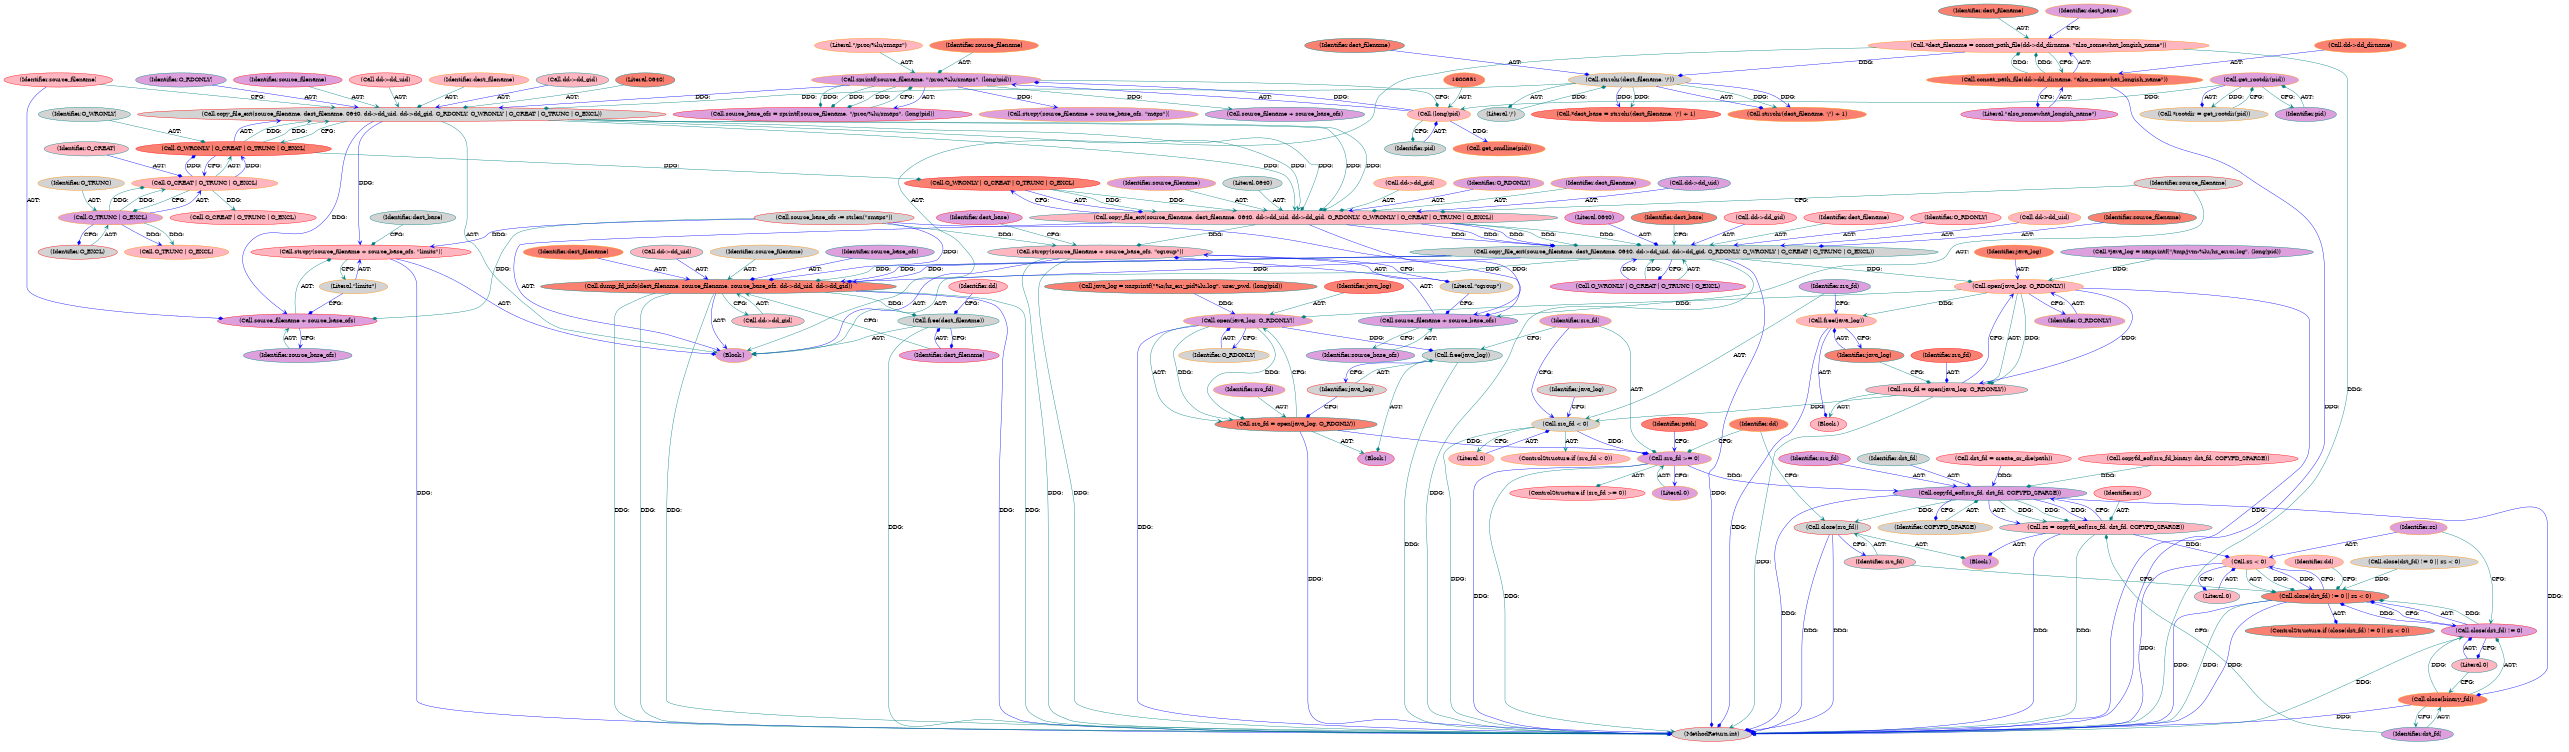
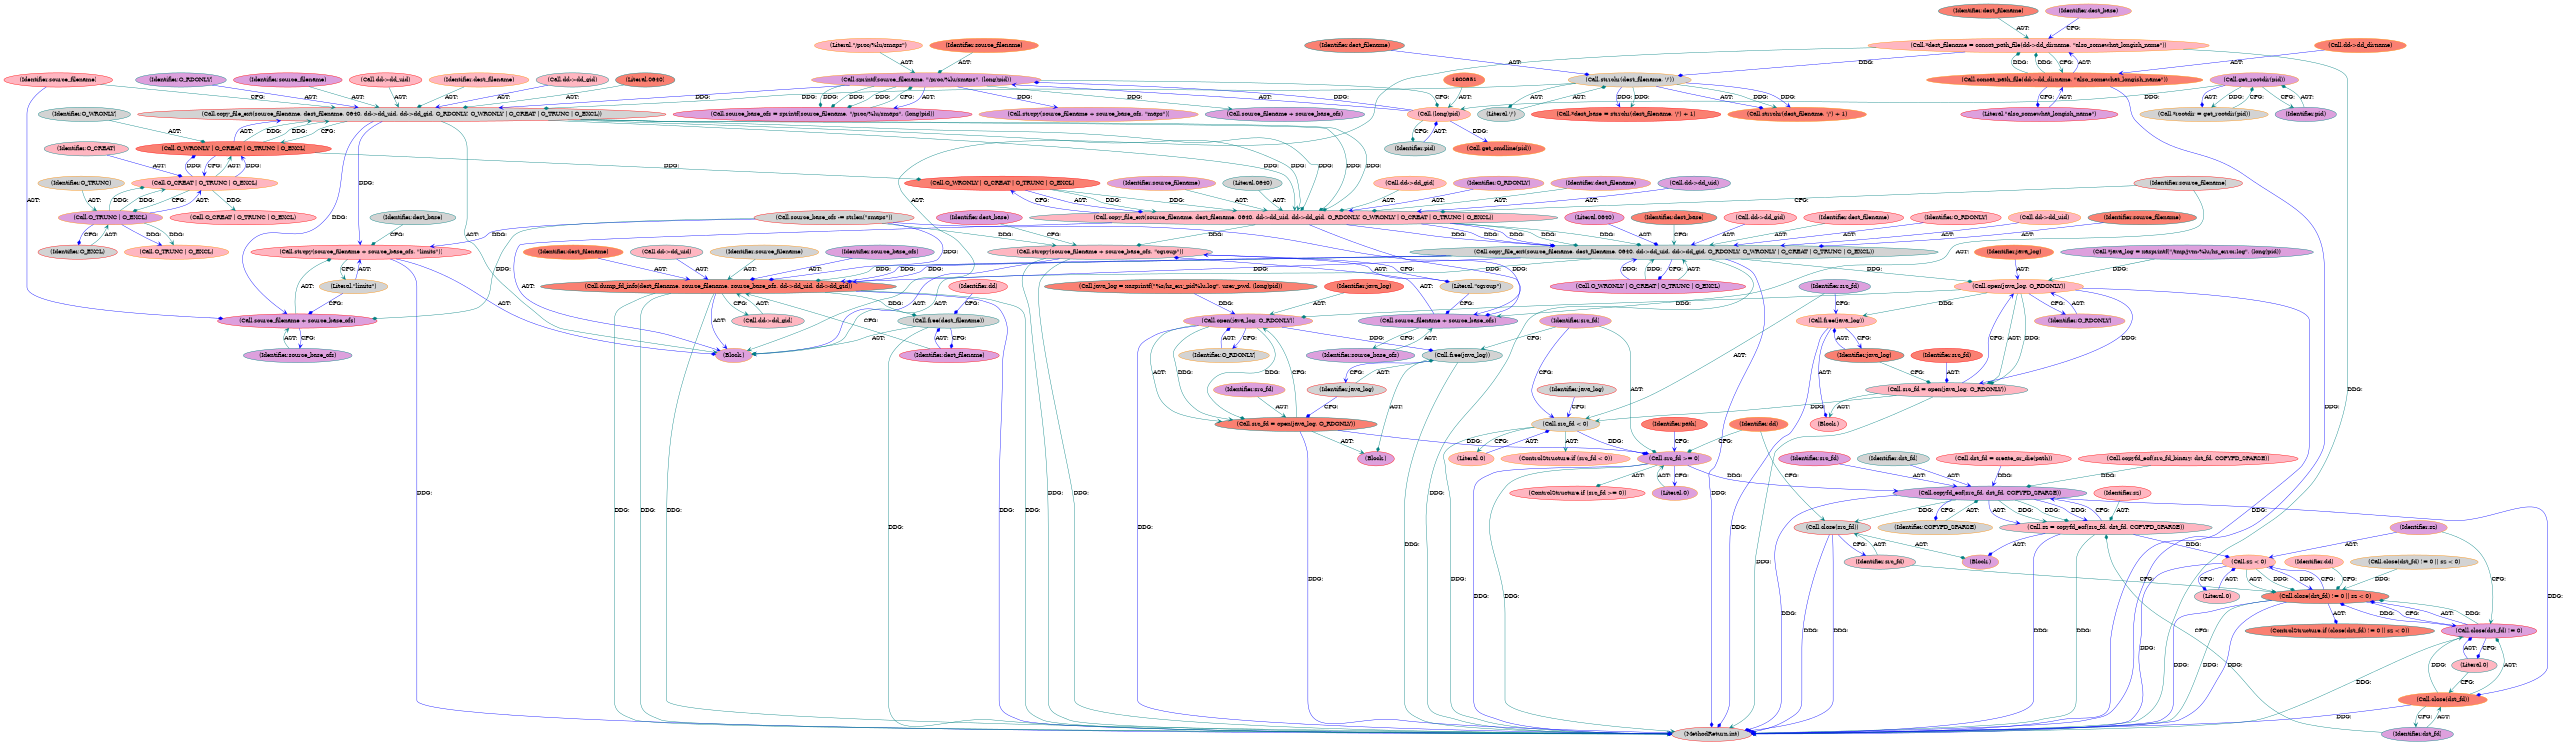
edge "(Literal,'/')" -> "(Call,strrchr(dest_filename, '/'))": label "DDG: " -> "AST: "
node "(Call,close(binary_fd))": label "(Call,close(binary_fd))" -> "(Call,close(dst_fd))"
